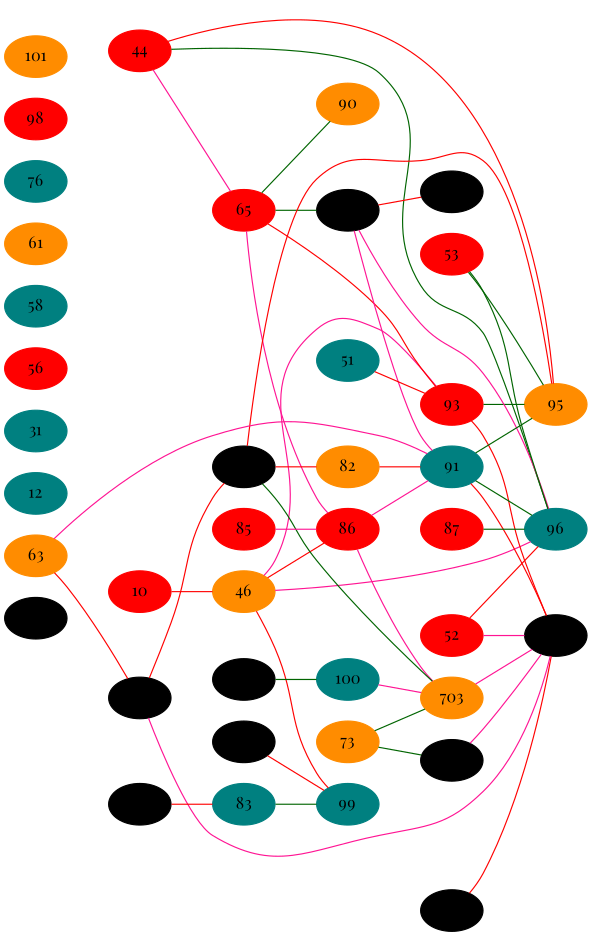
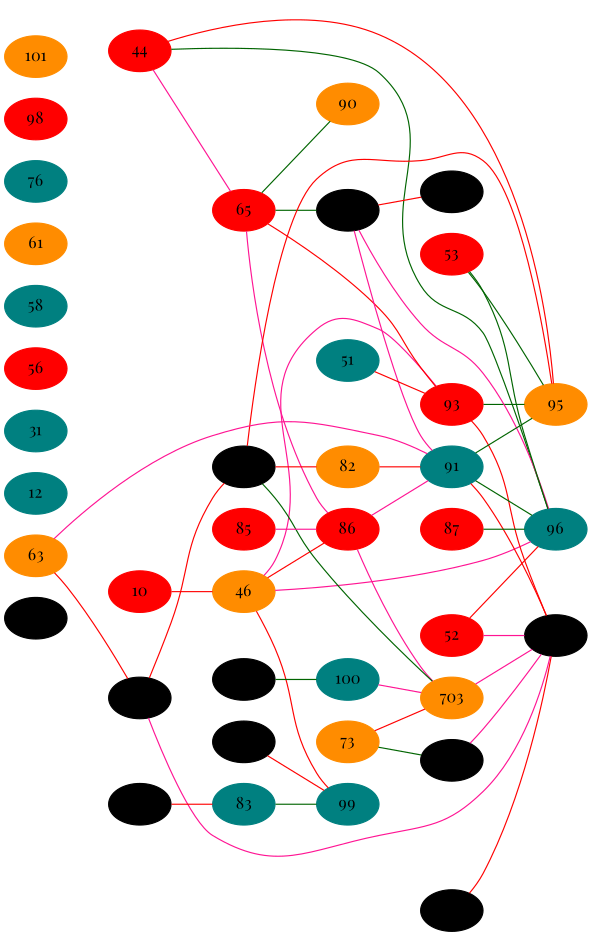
edge "703" -- "73": color darkgreen -> red
